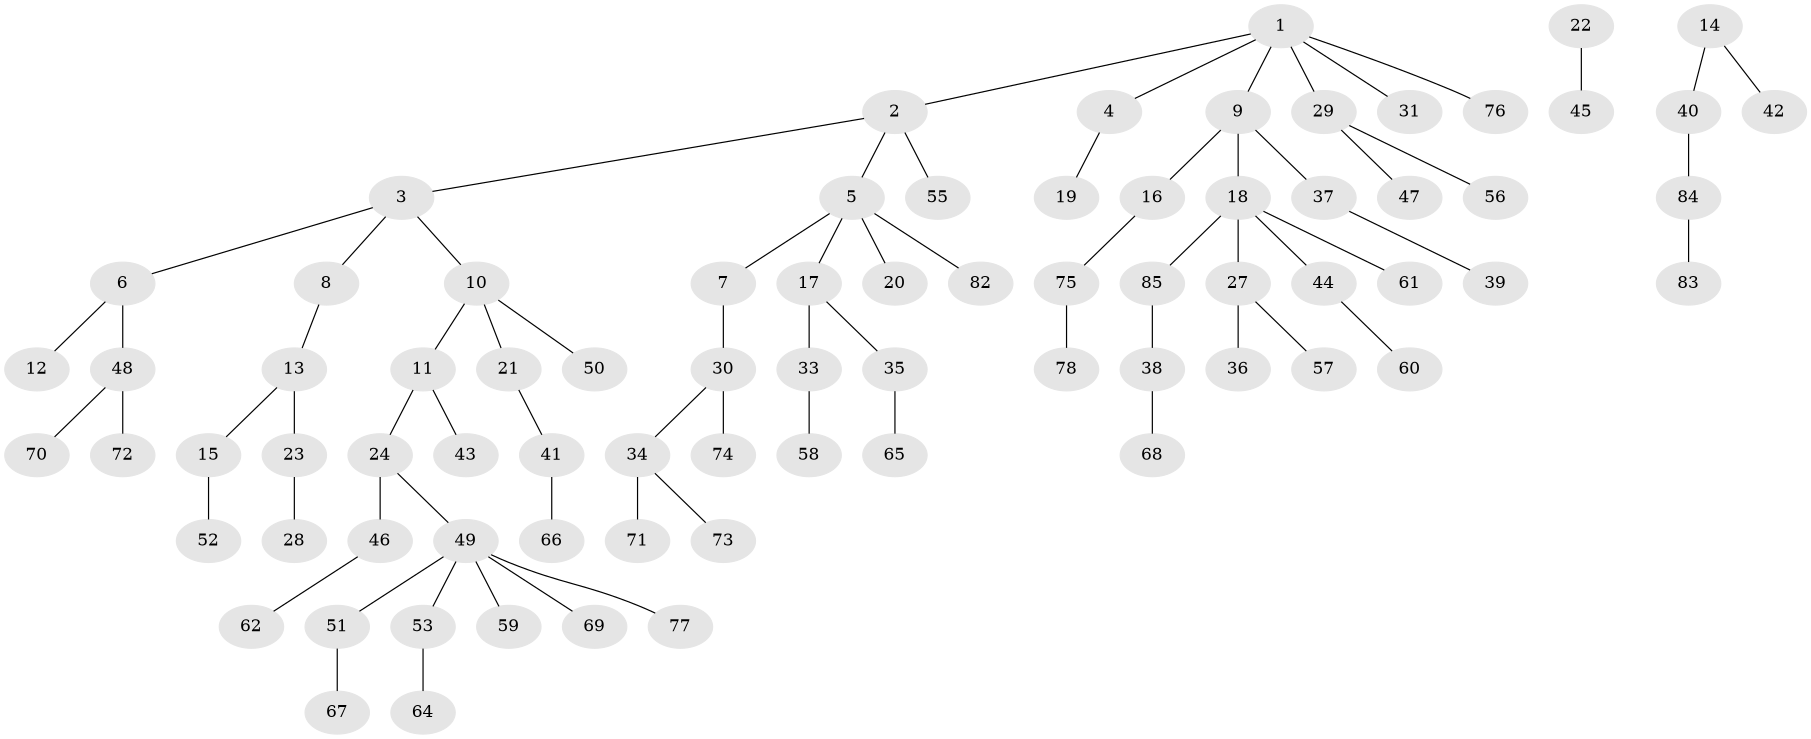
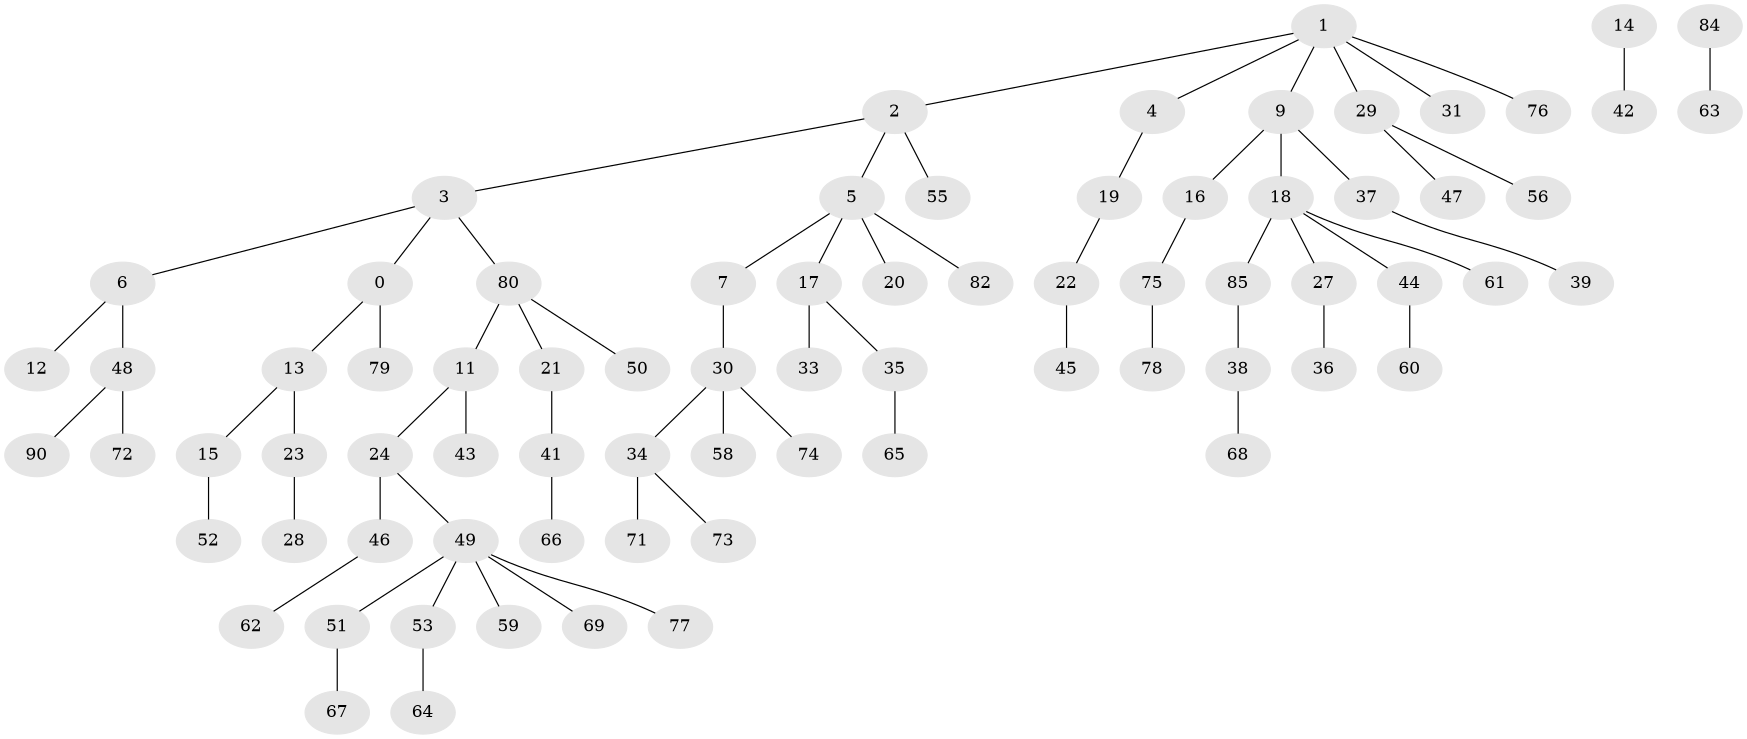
node "40": removed
edge "19" -- "22": added
node "8": label "8" -> "0"
node "10": label "10" -> "80"
node "83": label "83" -> "63"
node "79": added
node "57": removed
edge "33" -- "58": now "30" -- "58"
node "70": label "70" -> "90"
